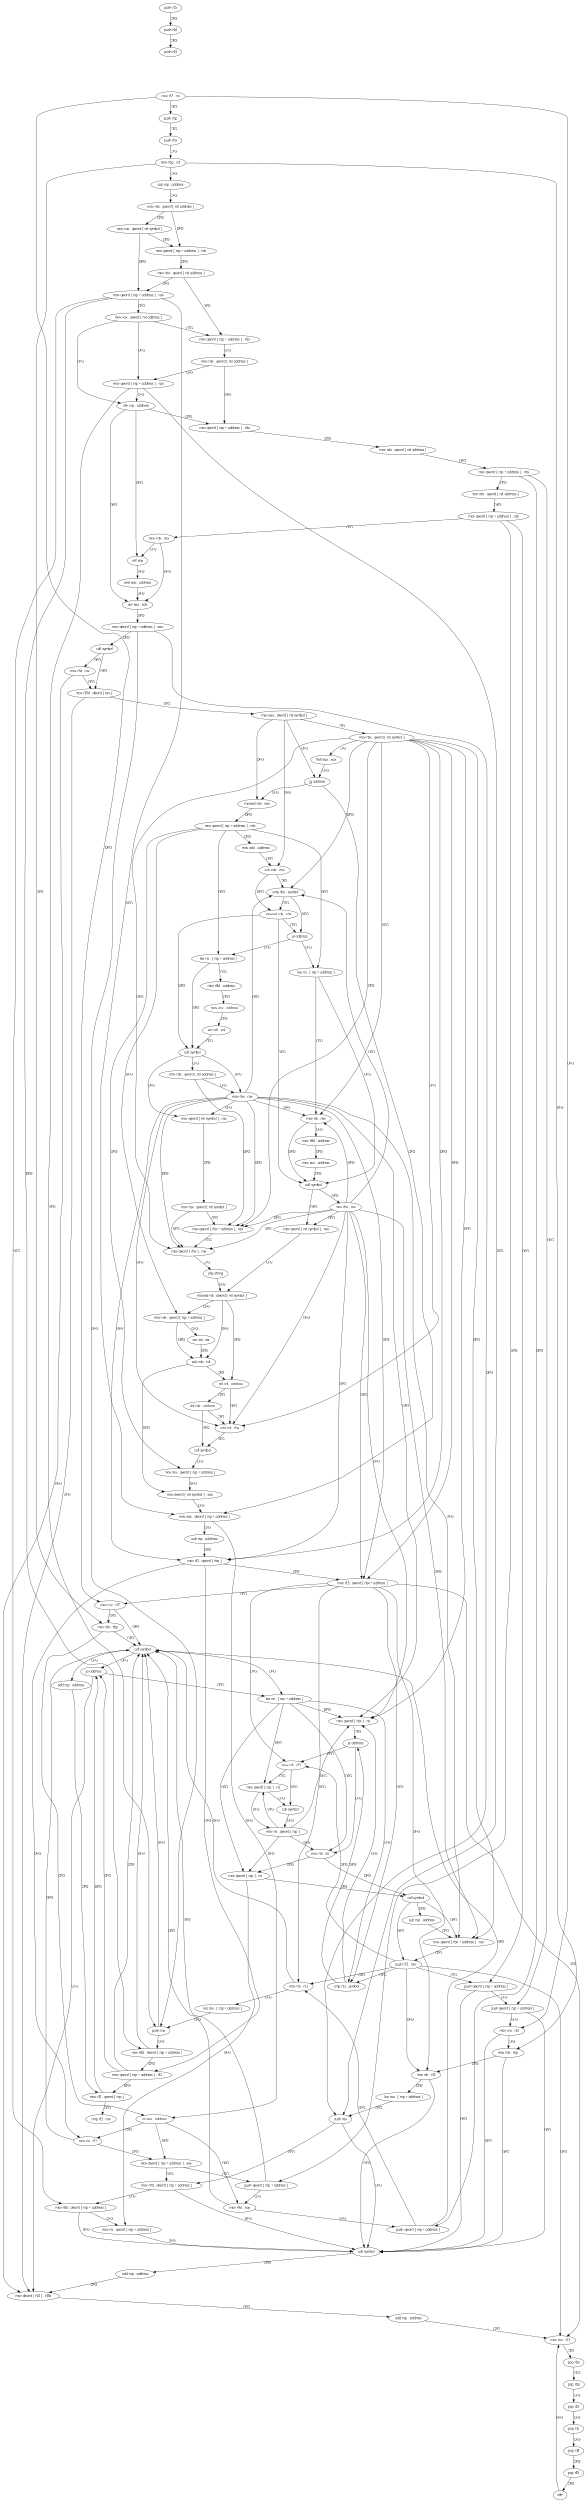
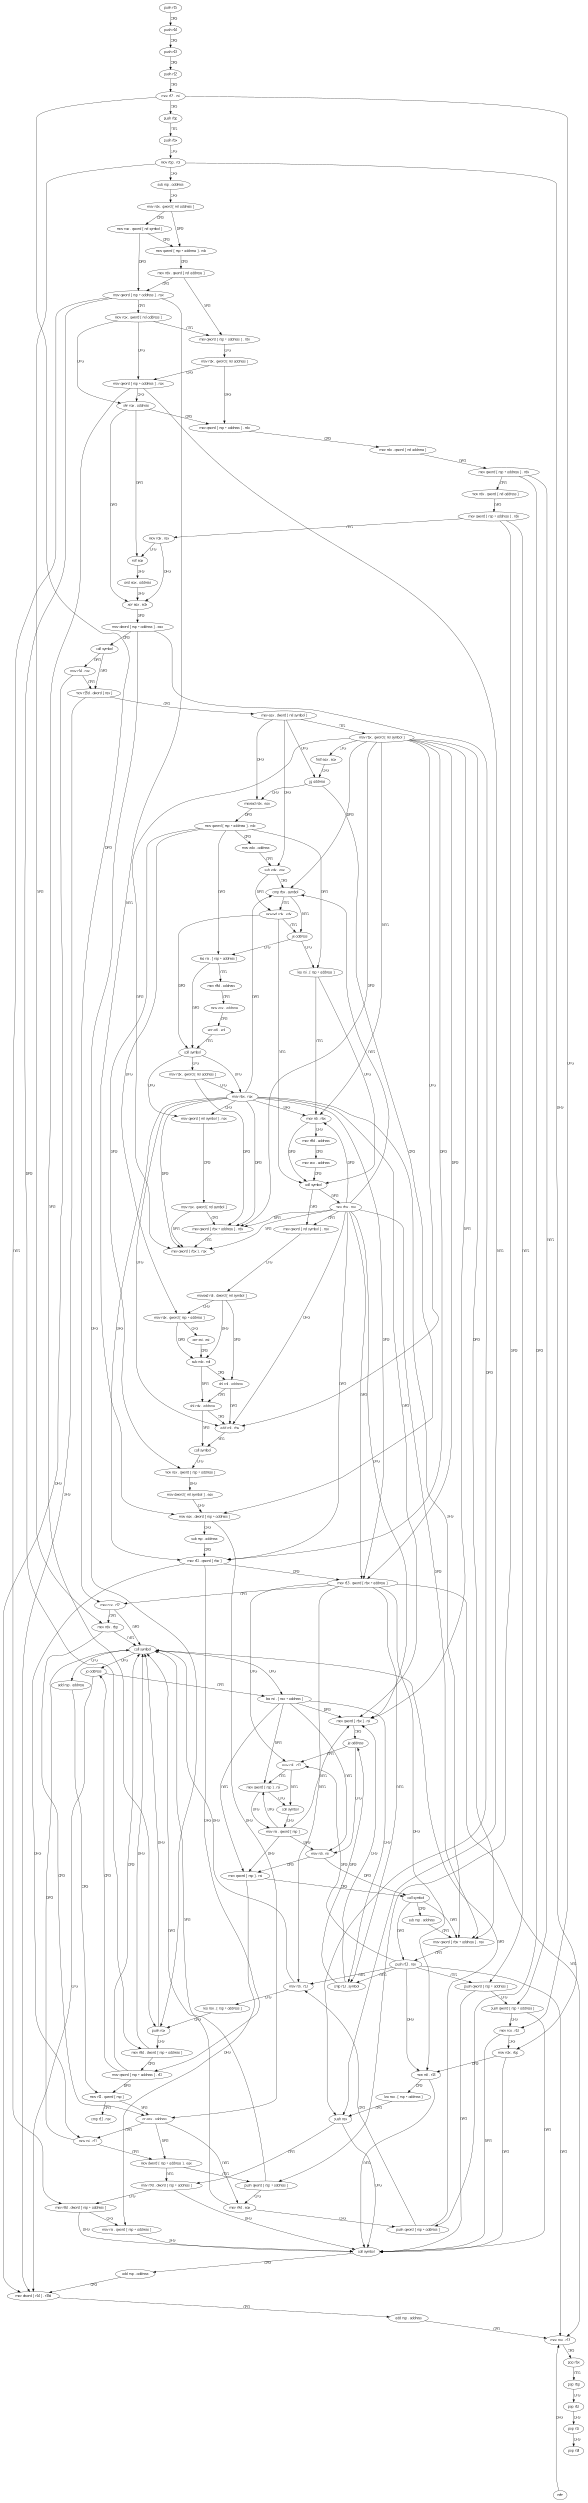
node "push r12": added
node "jmp string": removed
edge "sub rdx , rdi" -> "mov dword [ rel symbol ] , eax": now "sub rdx , rdi" -> "shl rdx , address"
edge "mov r11 , qword [ rsp ]" -> "ja address": now "mov r11 , qword [ rsp ]" -> "or eax , address"
node "pop r15": removed
